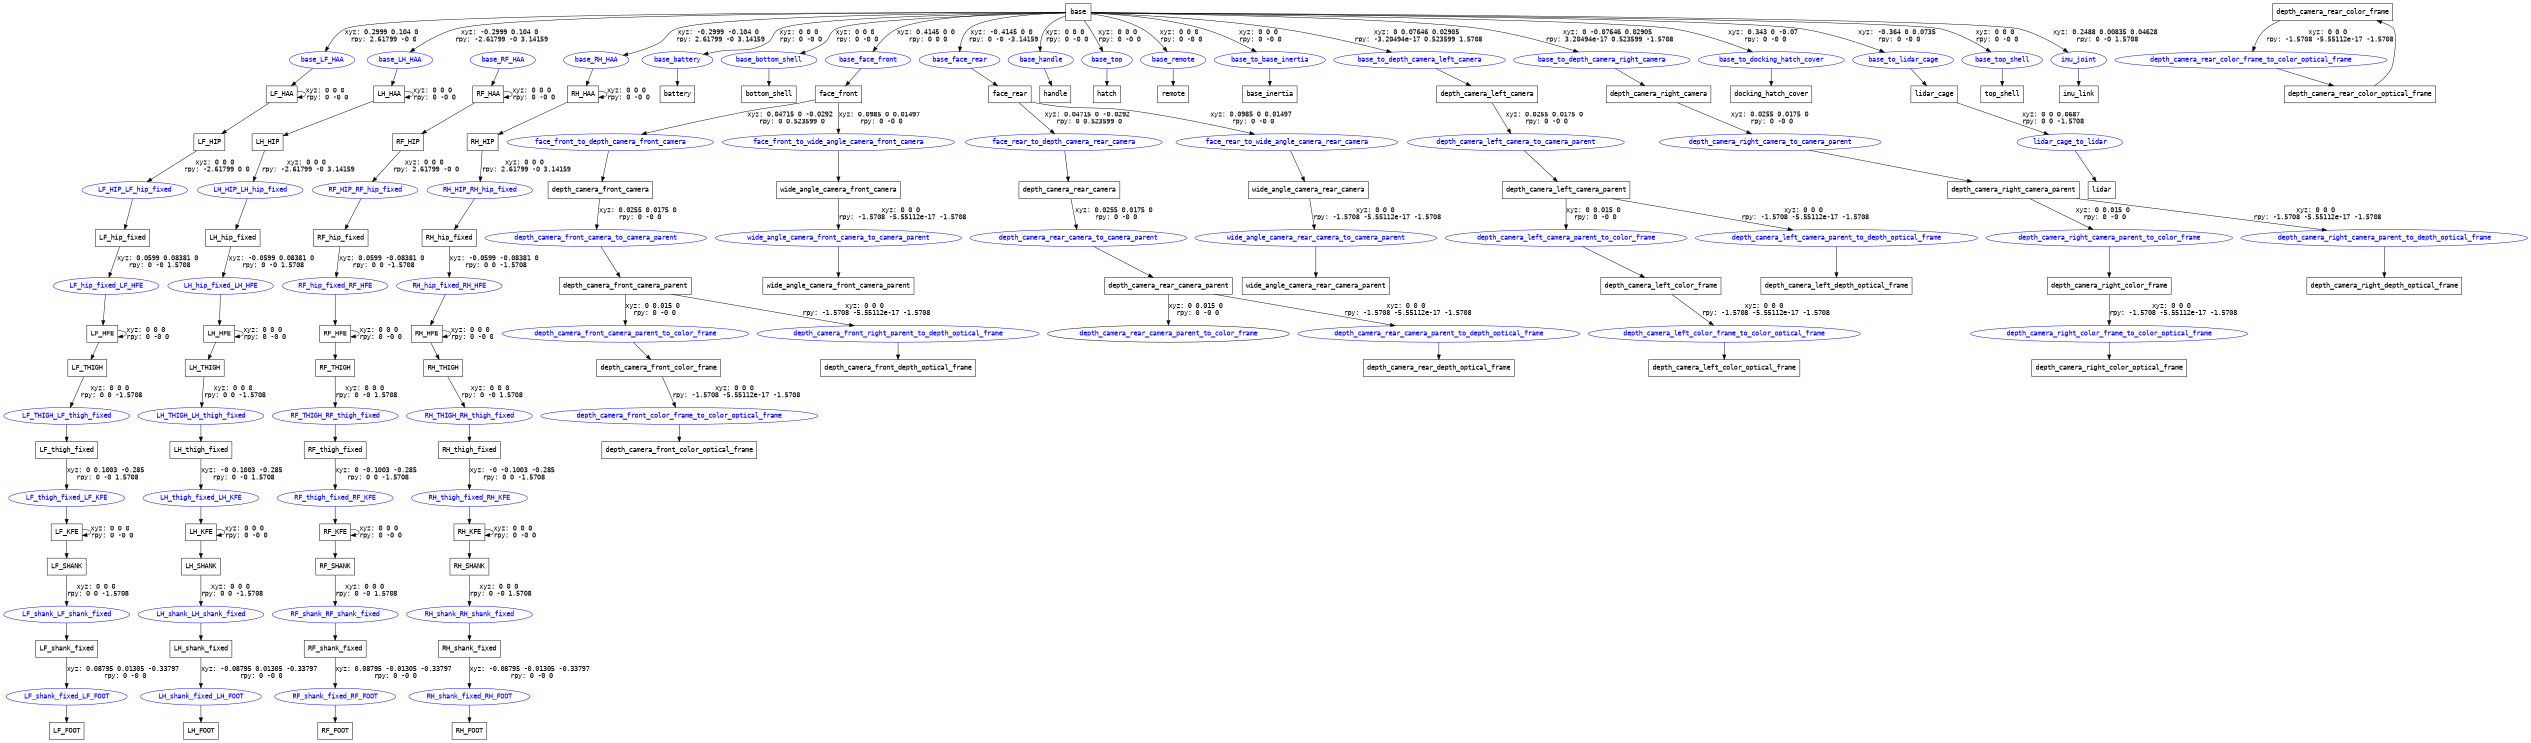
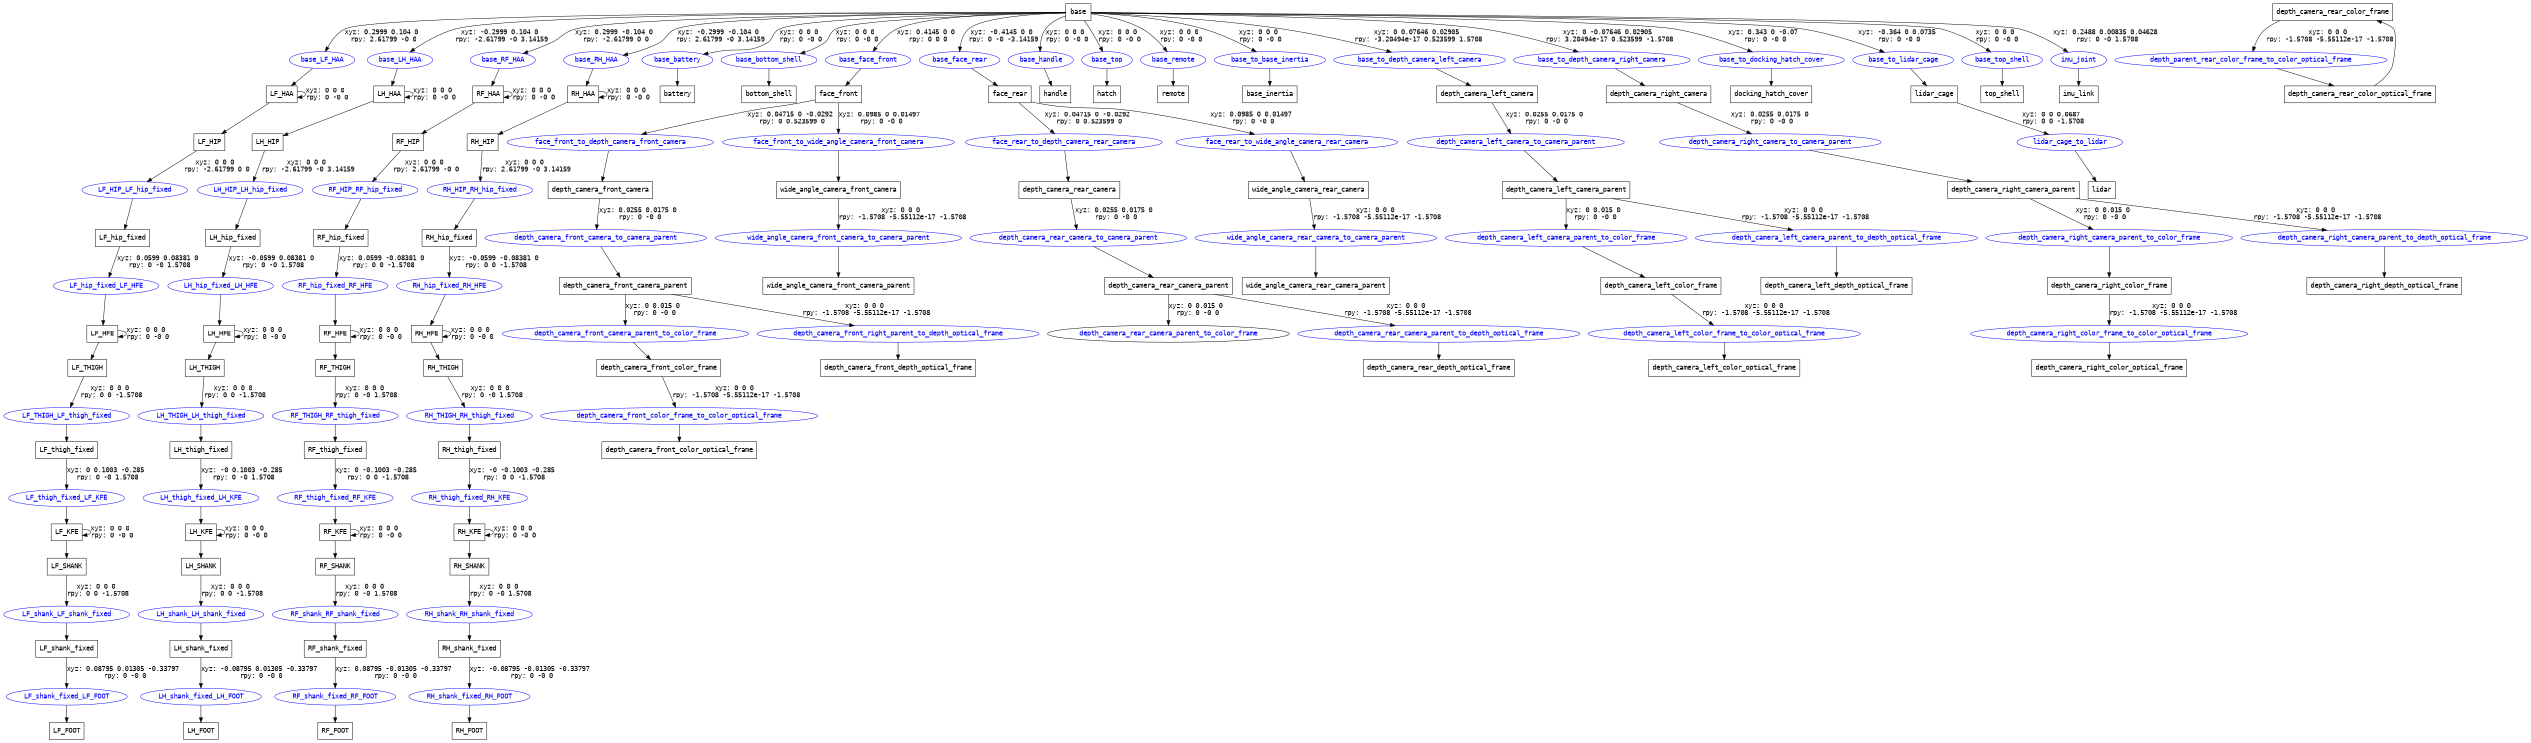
edge "base" -> "base_RF_HAA": added, label "xyz: 0.2999 -0.104 0 rpy: -2.61799 0 0"
node "depth_camera_rear_color_frame_to_color_optical_frame": label "depth_camera_rear_color_frame_to_color_optical_frame" -> "depth_parent_rear_color_frame_to_color_optical_frame"
